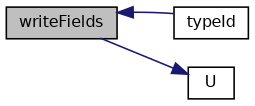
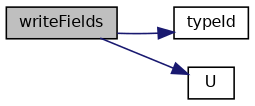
edge "typeId" -> "writeFields": reversed
